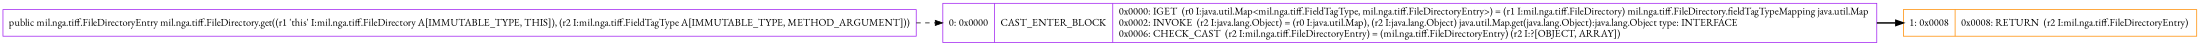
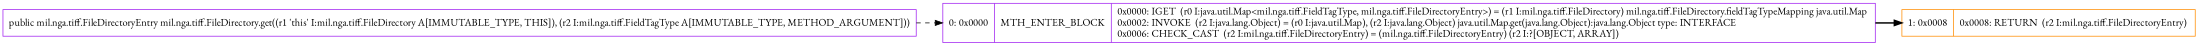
node "0: 0x0000": text "CAST_ENTER_BLOCK" -> "MTH_ENTER_BLOCK"
